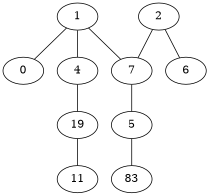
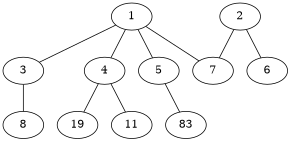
node "0": label "0" -> "3"
edge "7" -- "5": now "1" -- "5"
node "8": added
edge "19" -- "11": now "4" -- "11"
